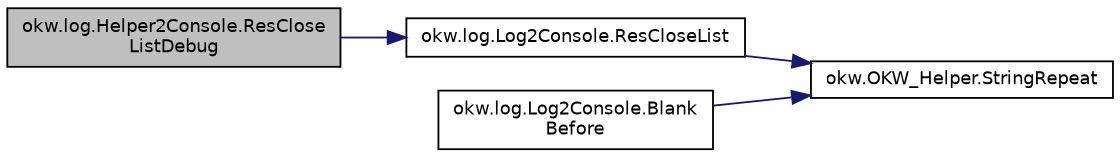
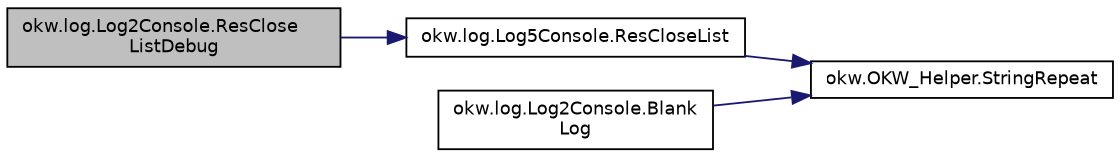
node "okw.log.Helper2Console.ResClose ListDebug": label "okw.log.Helper2Console.ResClose ListDebug" -> "okw.log.Log2Console.ResClose ListDebug"
node "okw.log.Log2Console.ResCloseList": label "okw.log.Log2Console.ResCloseList" -> "okw.log.Log5Console.ResCloseList"
node "okw.log.Log2Console.Blank Before": label "okw.log.Log2Console.Blank Before" -> "okw.log.Log2Console.Blank Log"
